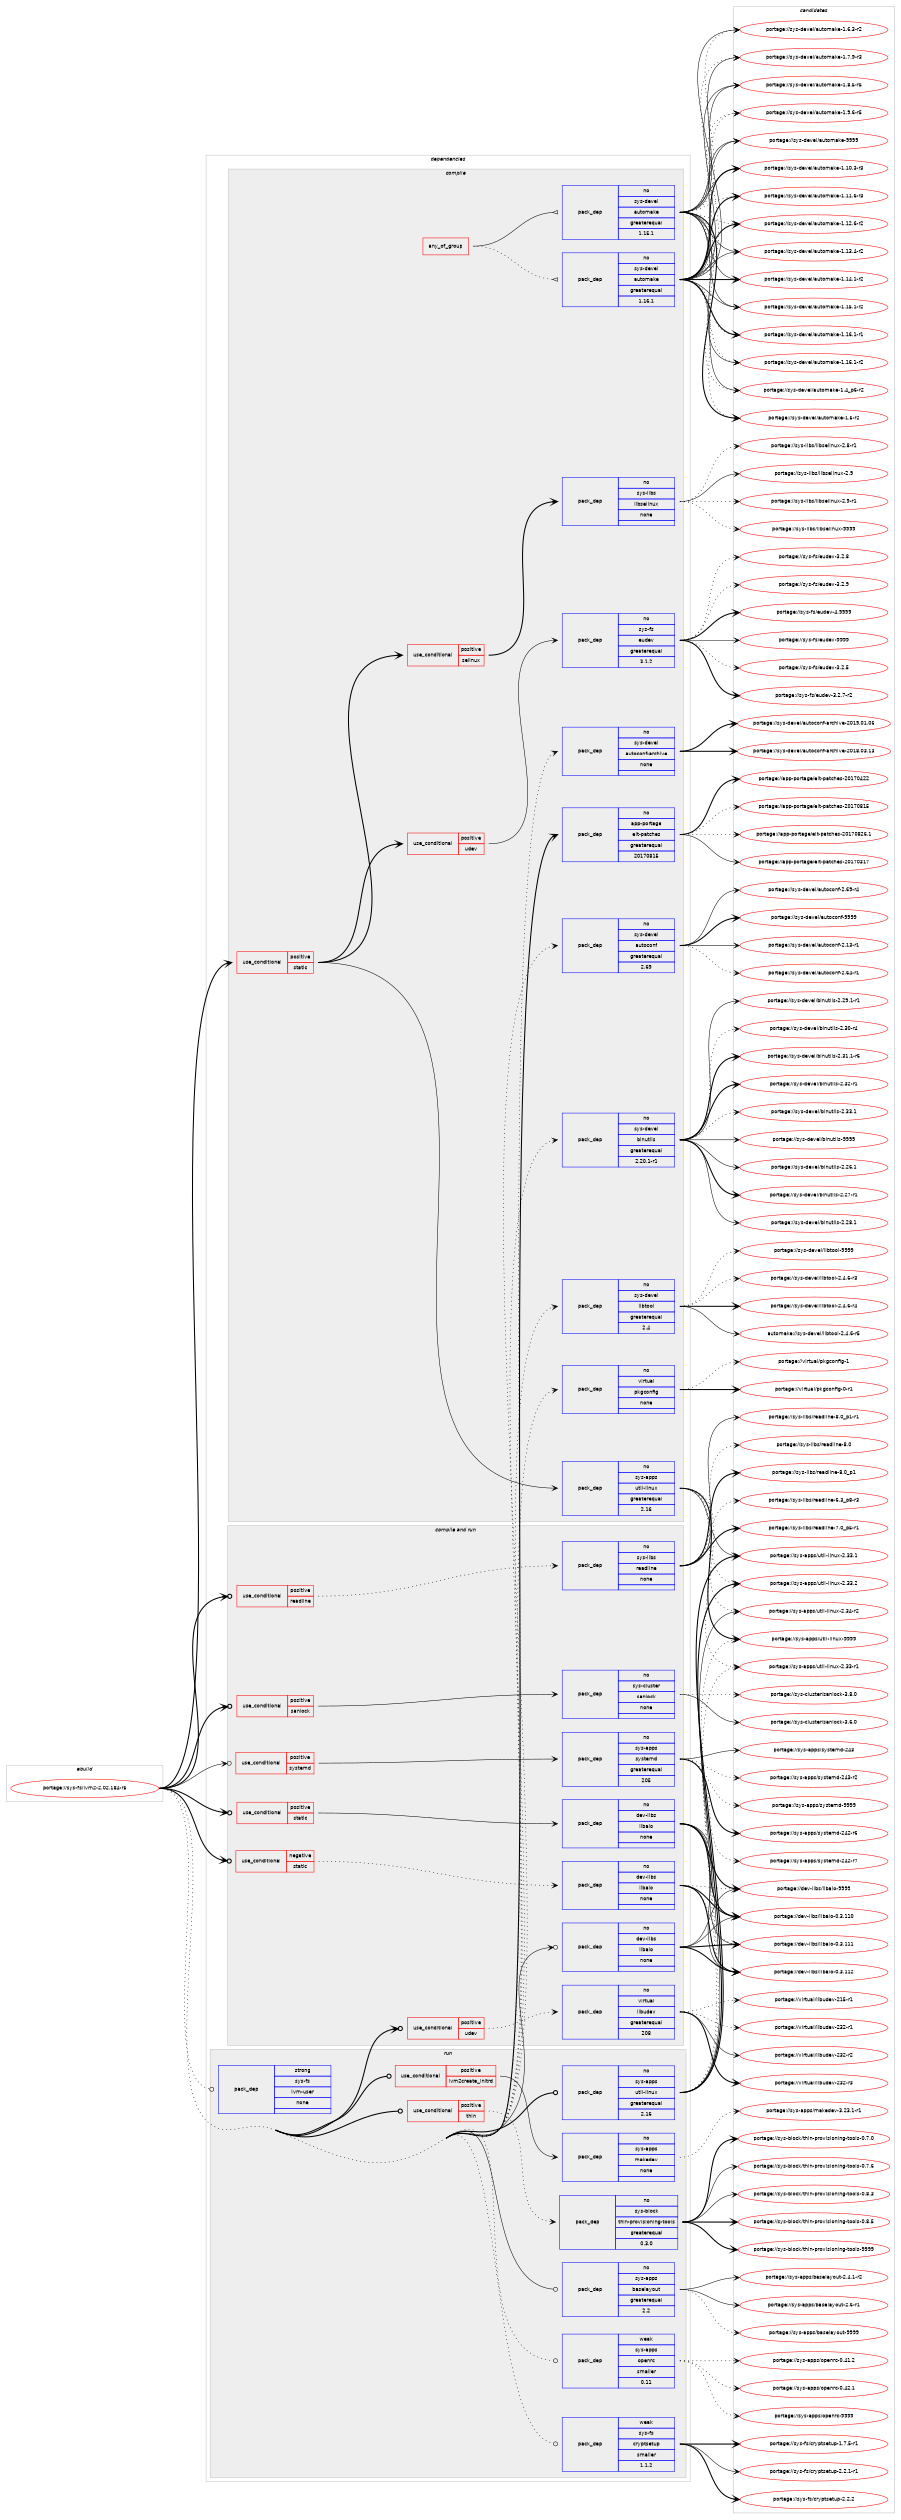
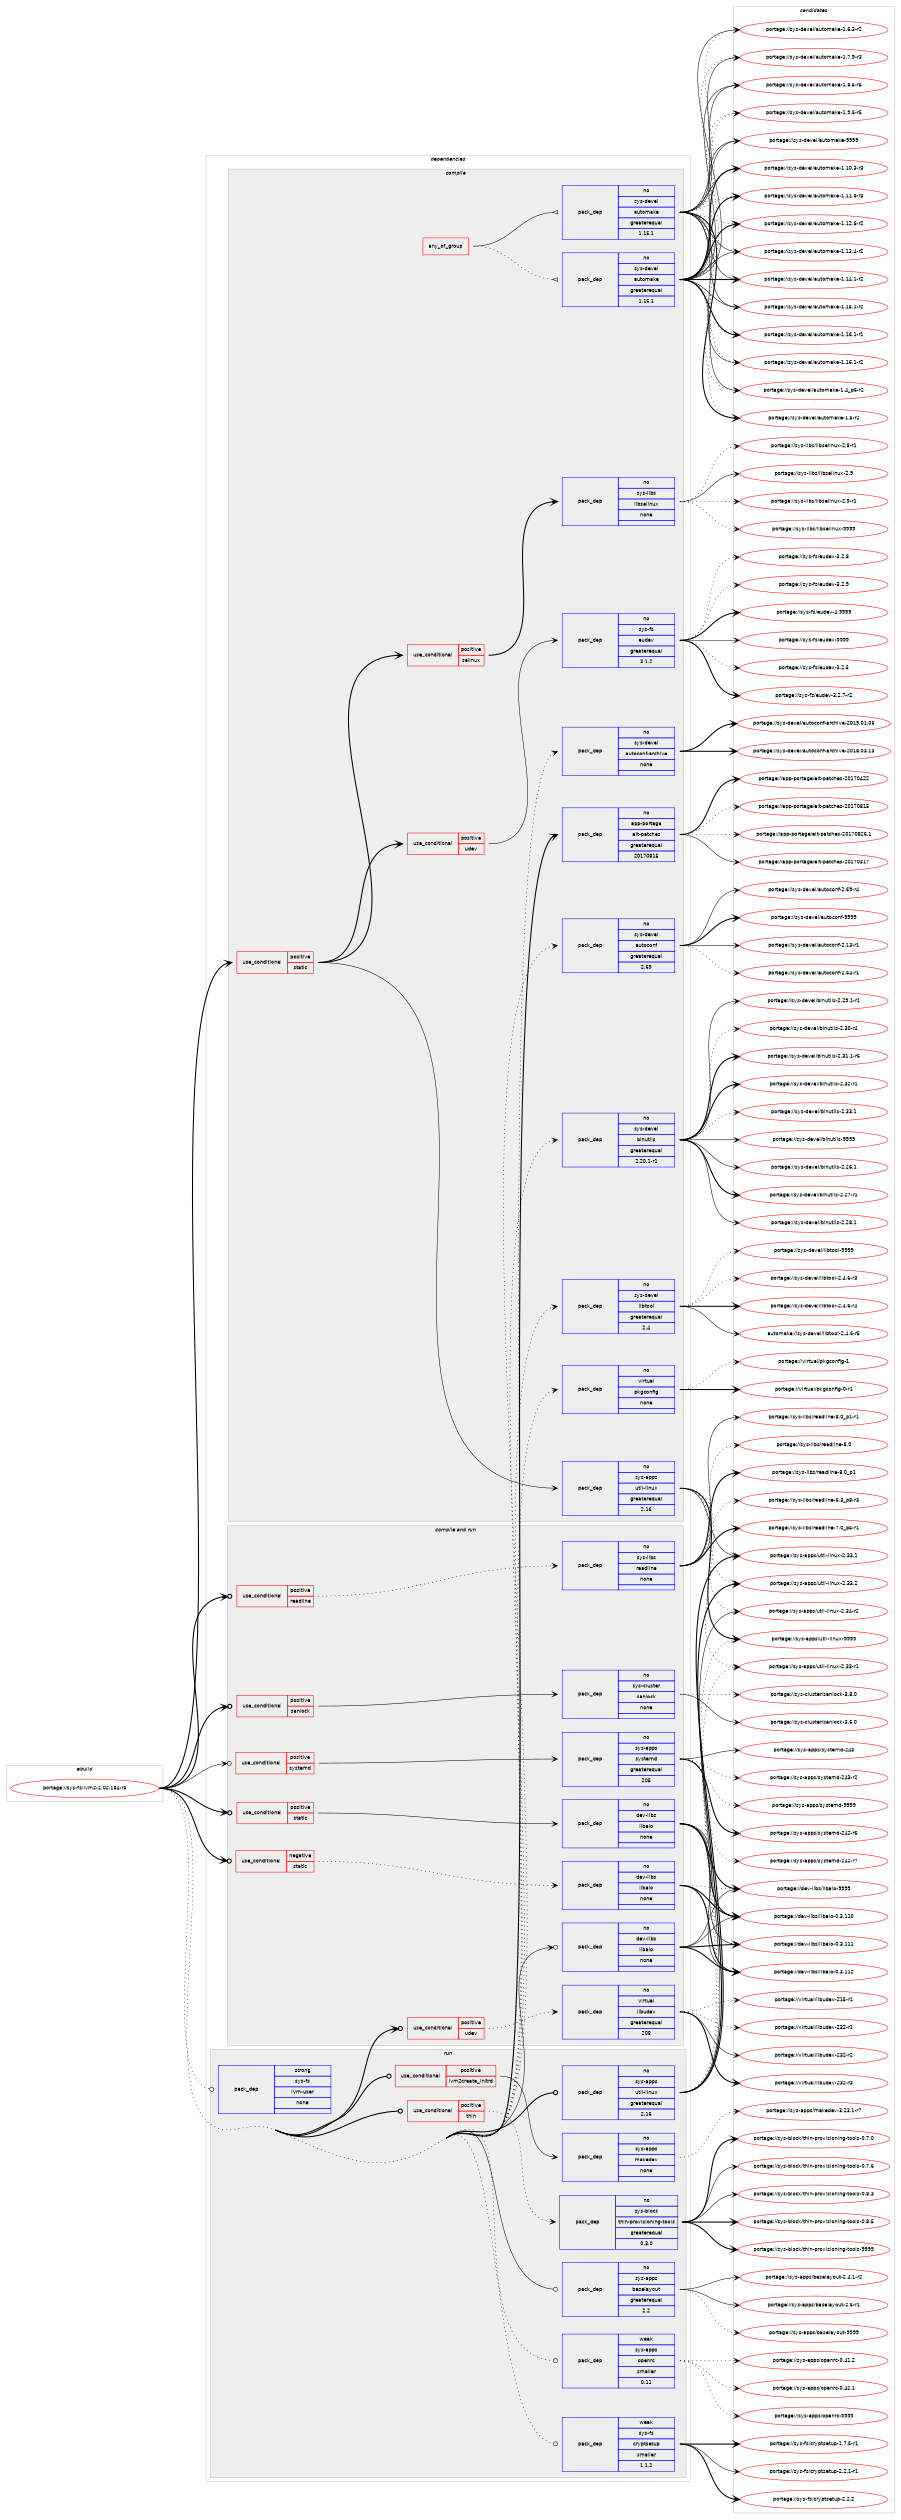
node "portage://sys-apps/makedev-3.23.1-r1": label "portage://sys-apps/makedev-3.23.1-r1" -> "portage://sys-apps/makedev-3.23.1-r7"
